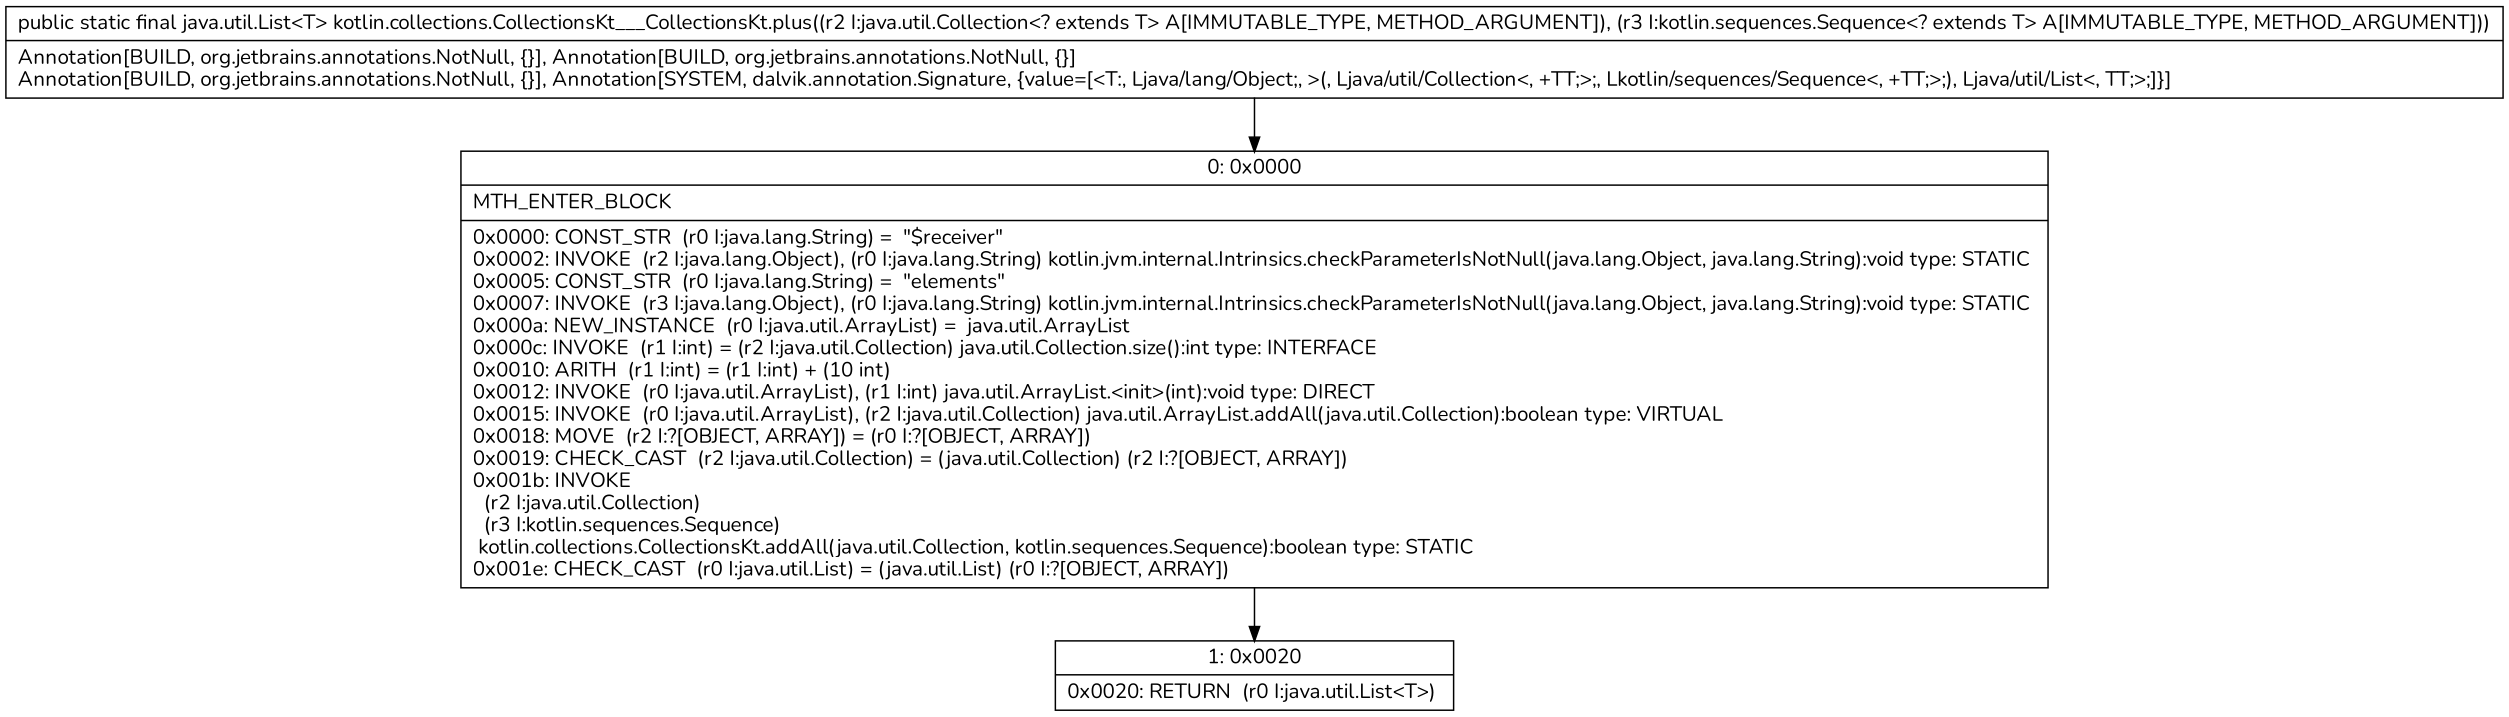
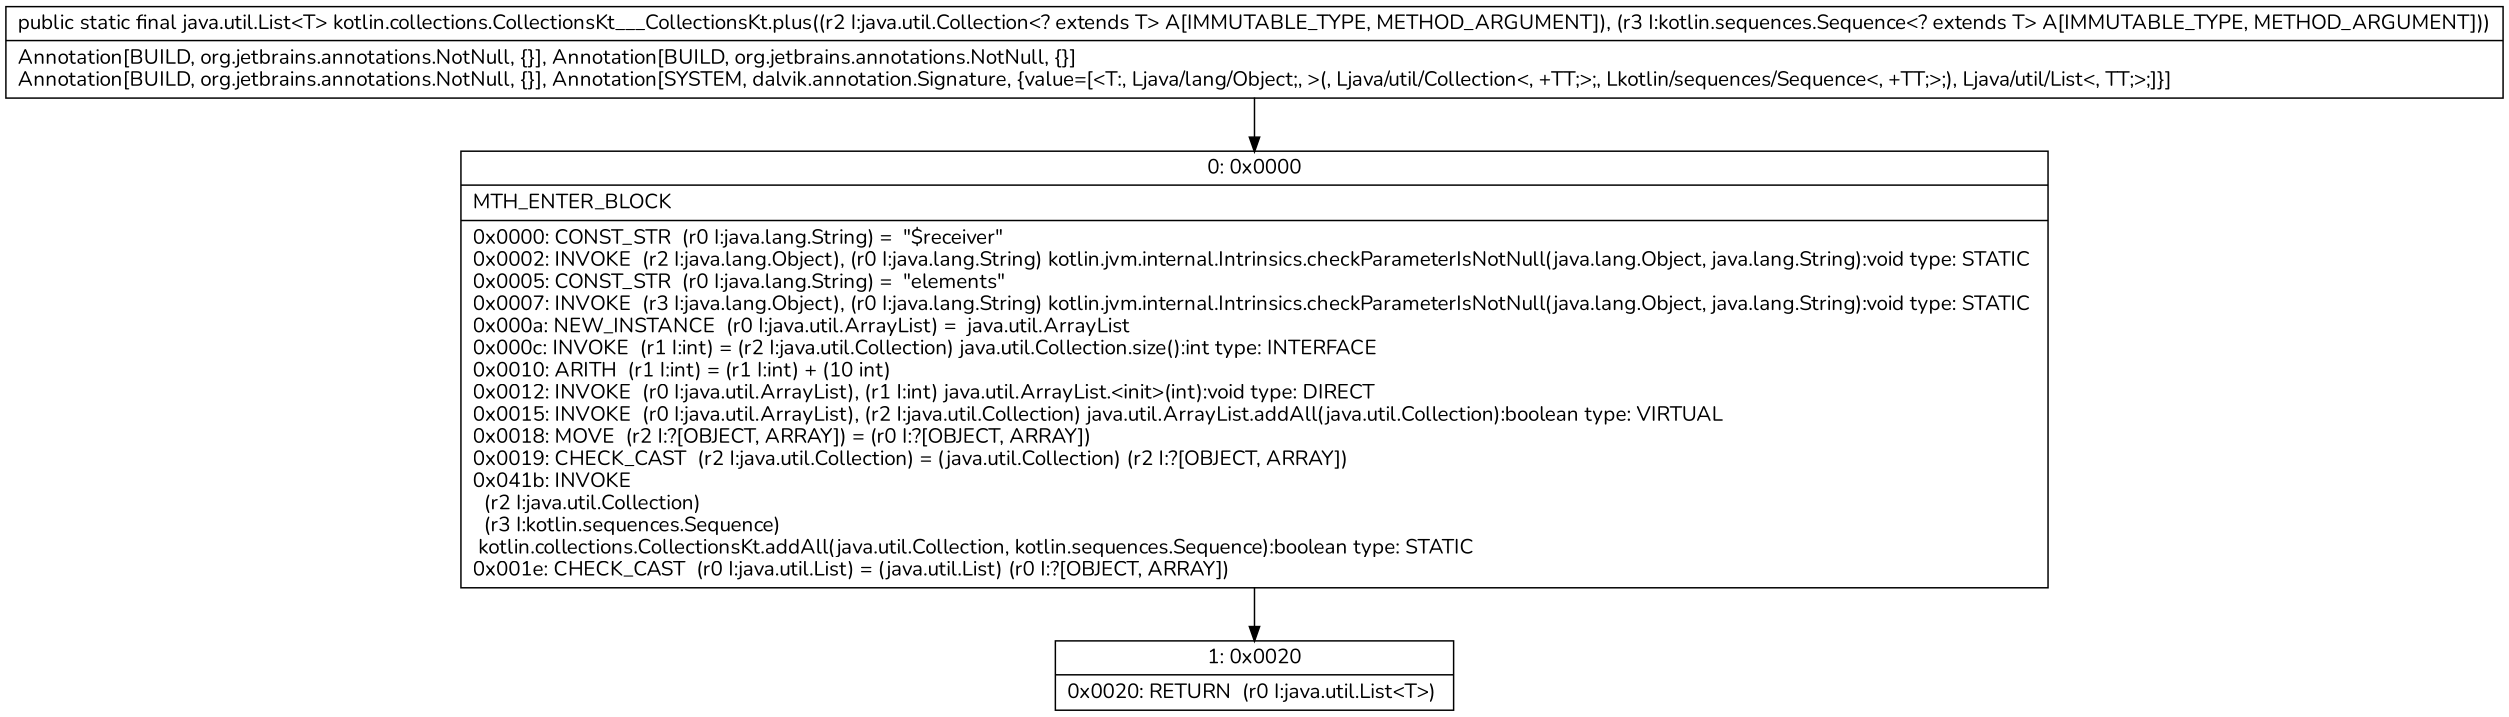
node "0: 0x0000": text "0x001b: INVOKE" -> "0x041b: INVOKE"
